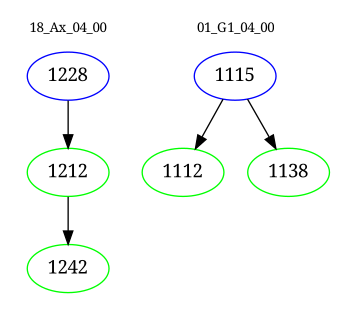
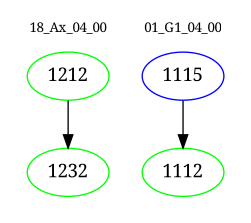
node "1228": removed
node "1138": removed
node "1242": label "1242" -> "1232"
